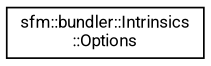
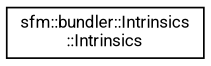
node "sfm::bundler::Intrinsics ::Options": label "sfm::bundler::Intrinsics ::Options" -> "sfm::bundler::Intrinsics ::Intrinsics"
